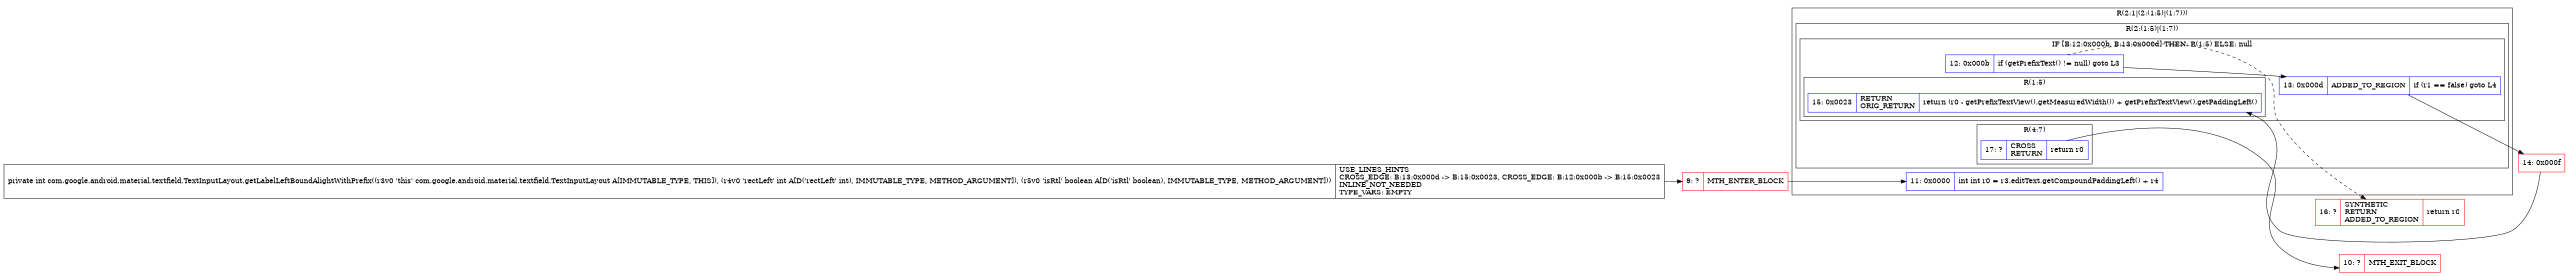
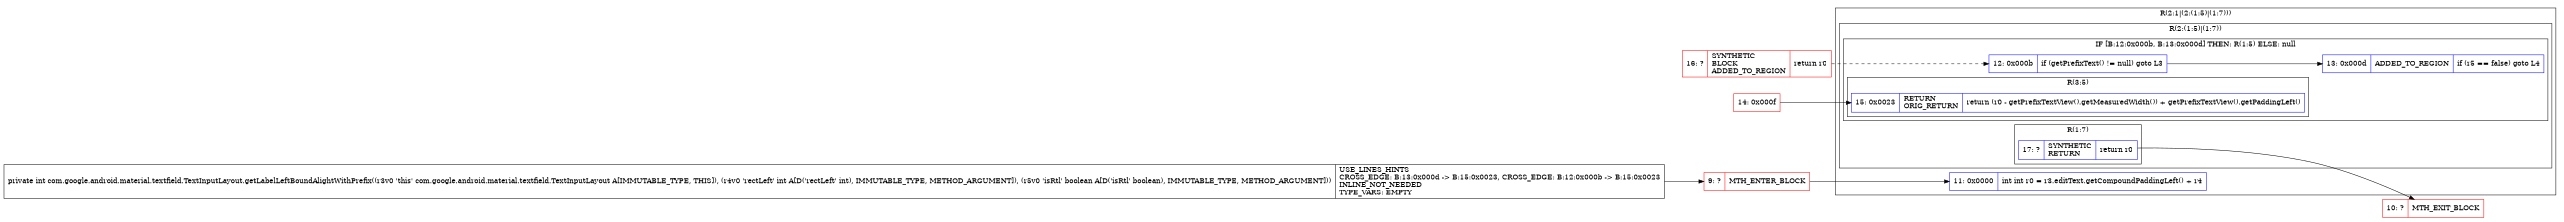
edge "12: 0x000b" -> "16: ?": reversed
cluster "R(1:5)": label "R(1:5)" -> "R(3:5)"
node "13: 0x000d": text "if (r1 == false) goto L4" -> "if (r5 == false) goto L4"
edge "13: 0x000d" -> "14: 0x000f": removed
cluster "R(4:7)": label "R(4:7)" -> "R(1:7)"
node "17: ?": text "CROSS" -> "SYNTHETIC"
node "16: ?": text "RETURN" -> "BLOCK"
